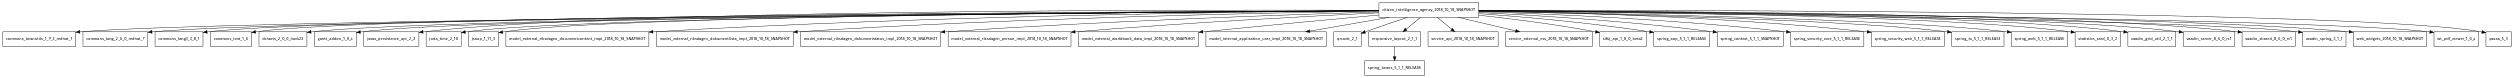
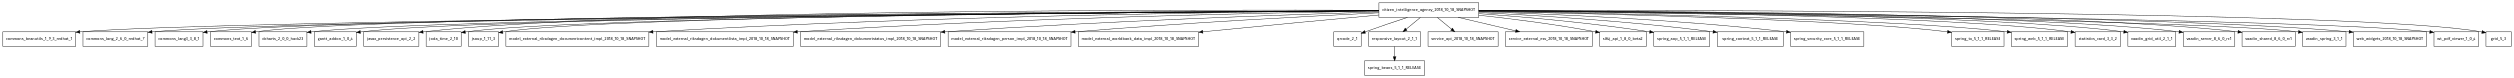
node "model_internal_application_user_impl_2018_10_18_SNAPSHOT": removed
node "spring_context_5_1_1_SNAPSHOT": label "spring_context_5_1_1_SNAPSHOT" -> "spring_context_5_1_1_RELEASE"
node "spring_security_web_5_1_1_RELEASE": removed
node "statistics_card_0_3_2": label "statistics_card_0_3_2" -> "statistics_card_3_3_2"
node "yauaa_5_3": label "yauaa_5_3" -> "grid_5_3"
